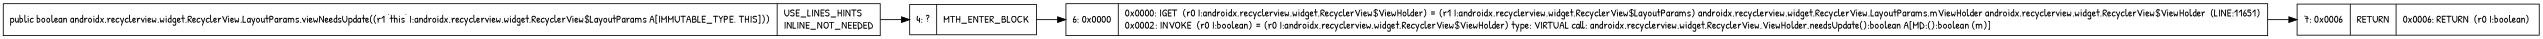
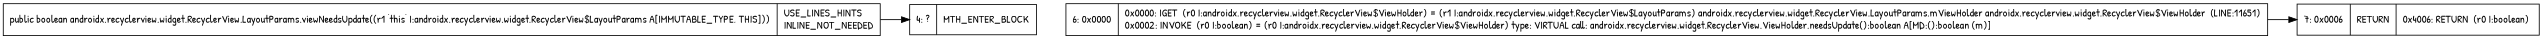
node "7: 0x0006": text "0x0006: RETURN  (r0 I:boolean)" -> "0x4006: RETURN  (r0 I:boolean)"
edge "4: ?" -> "6: 0x0000": removed
